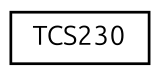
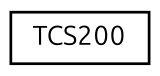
node "TCS230": label "TCS230" -> "TCS200"
